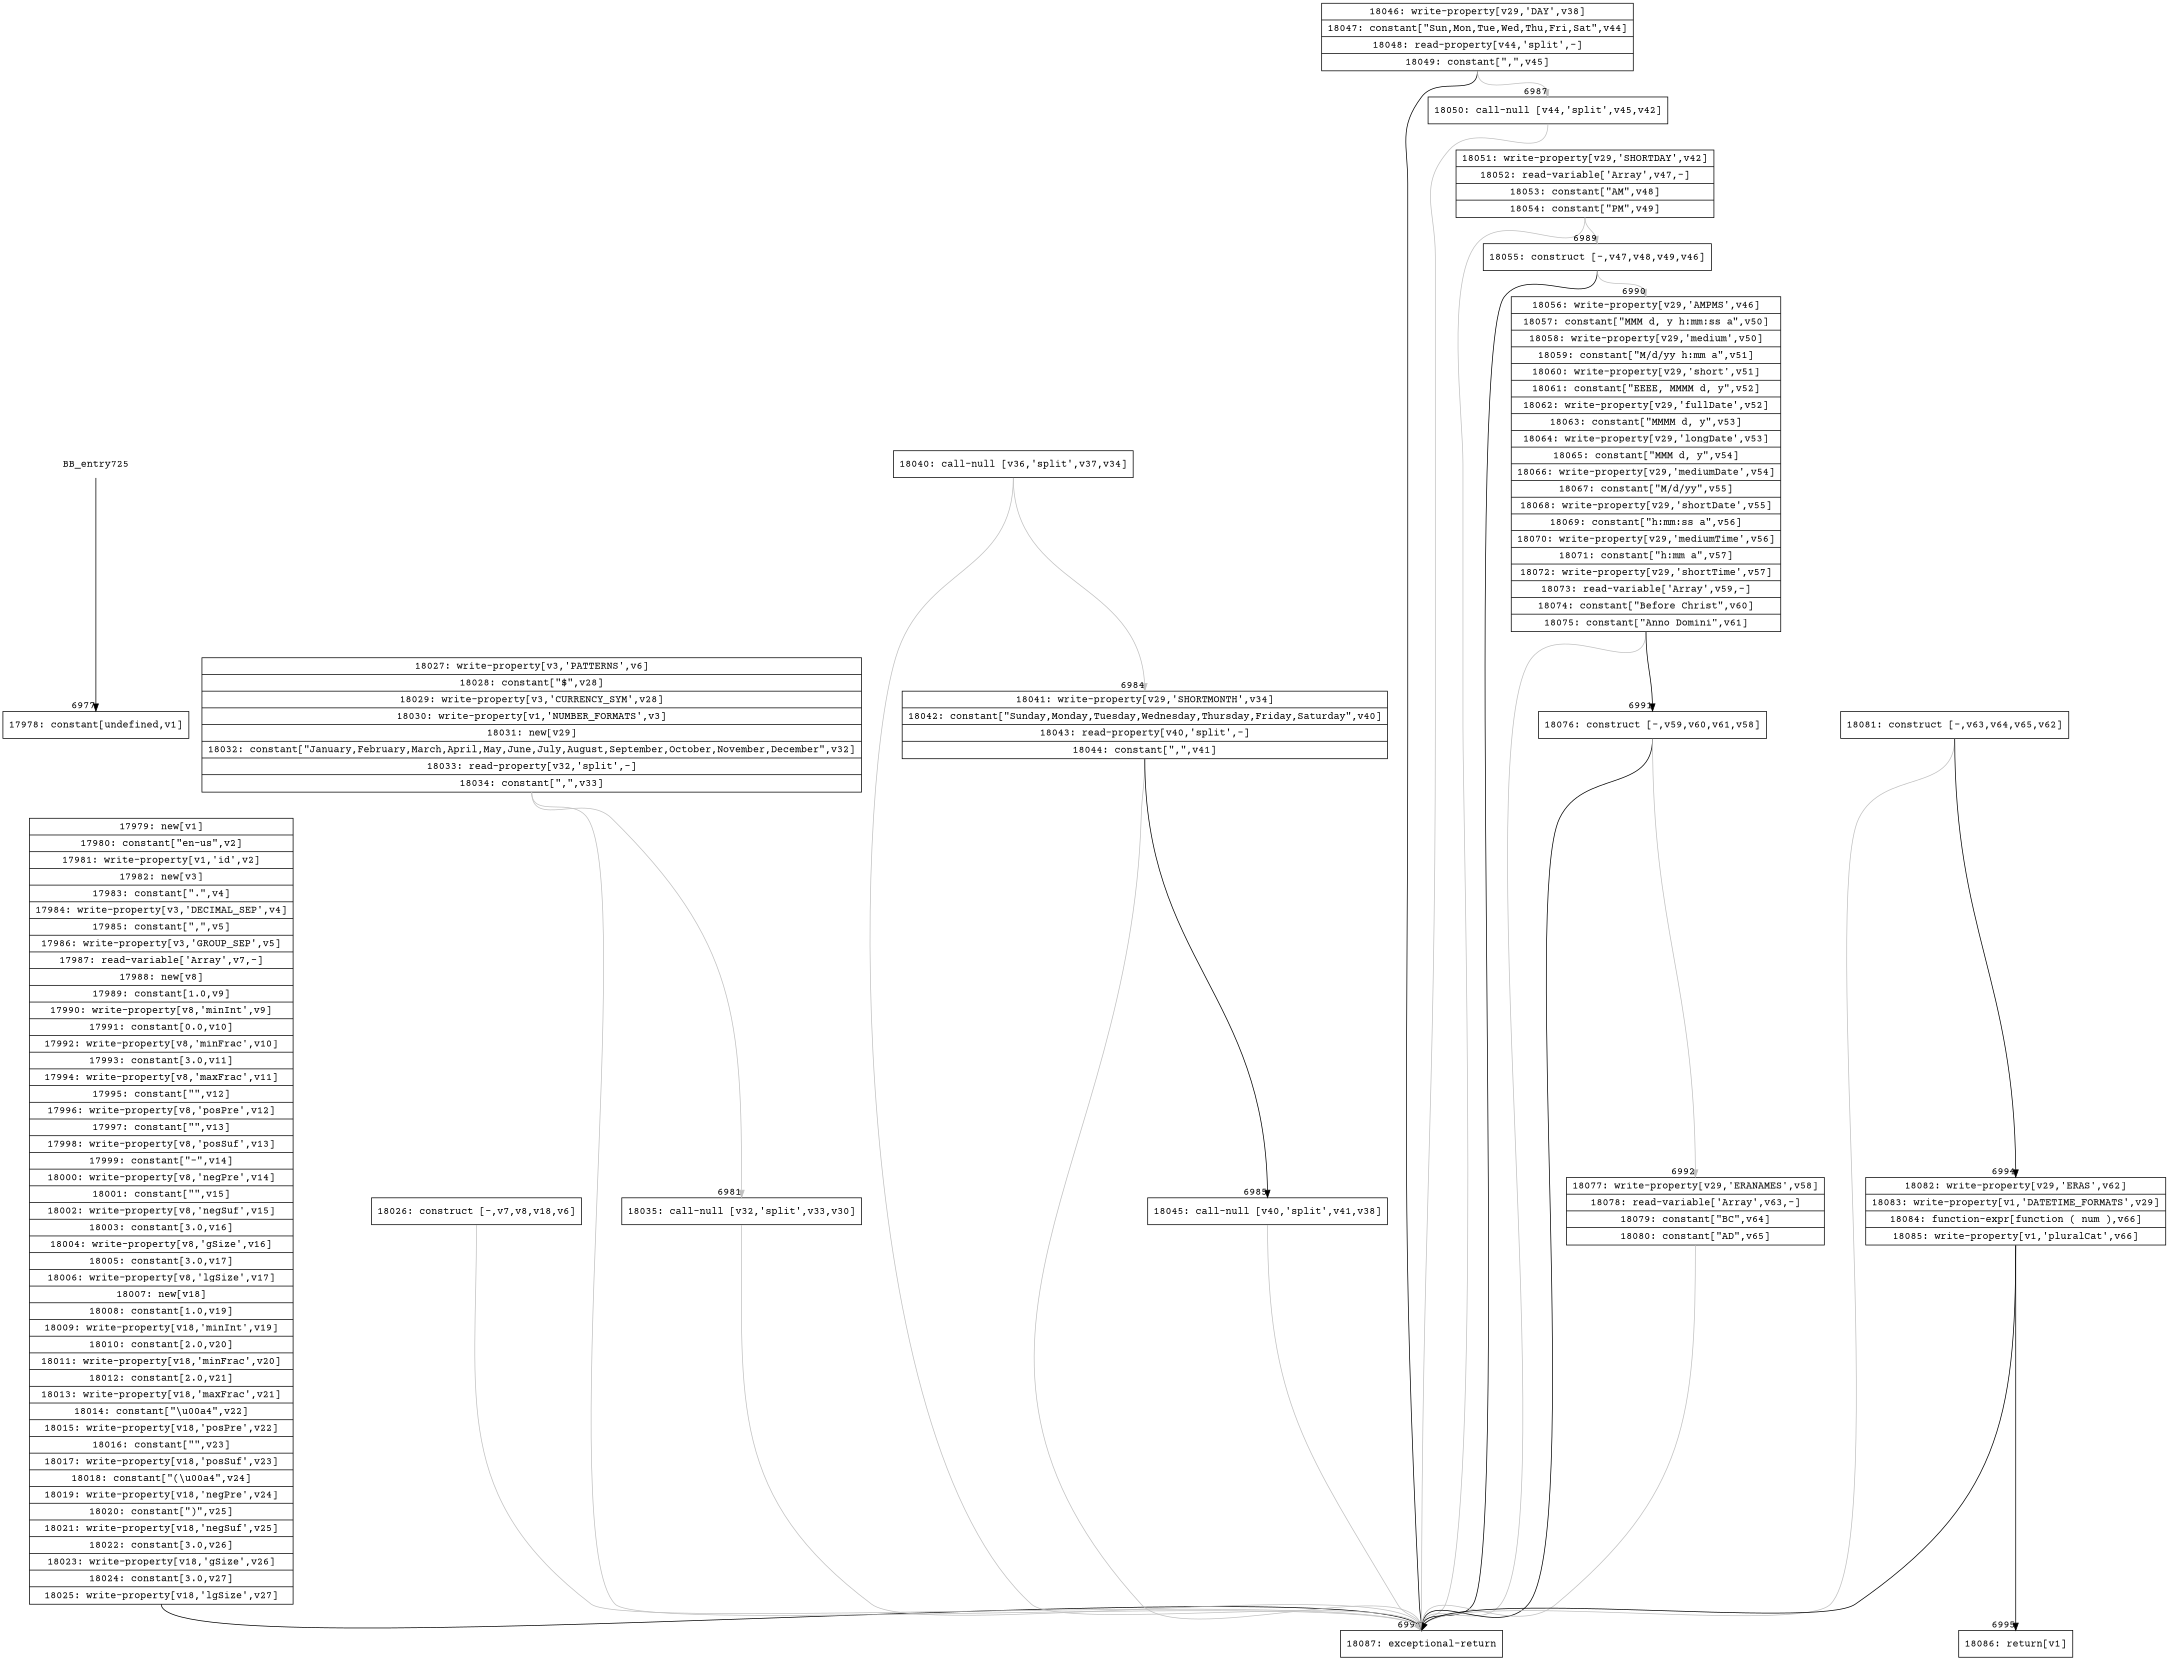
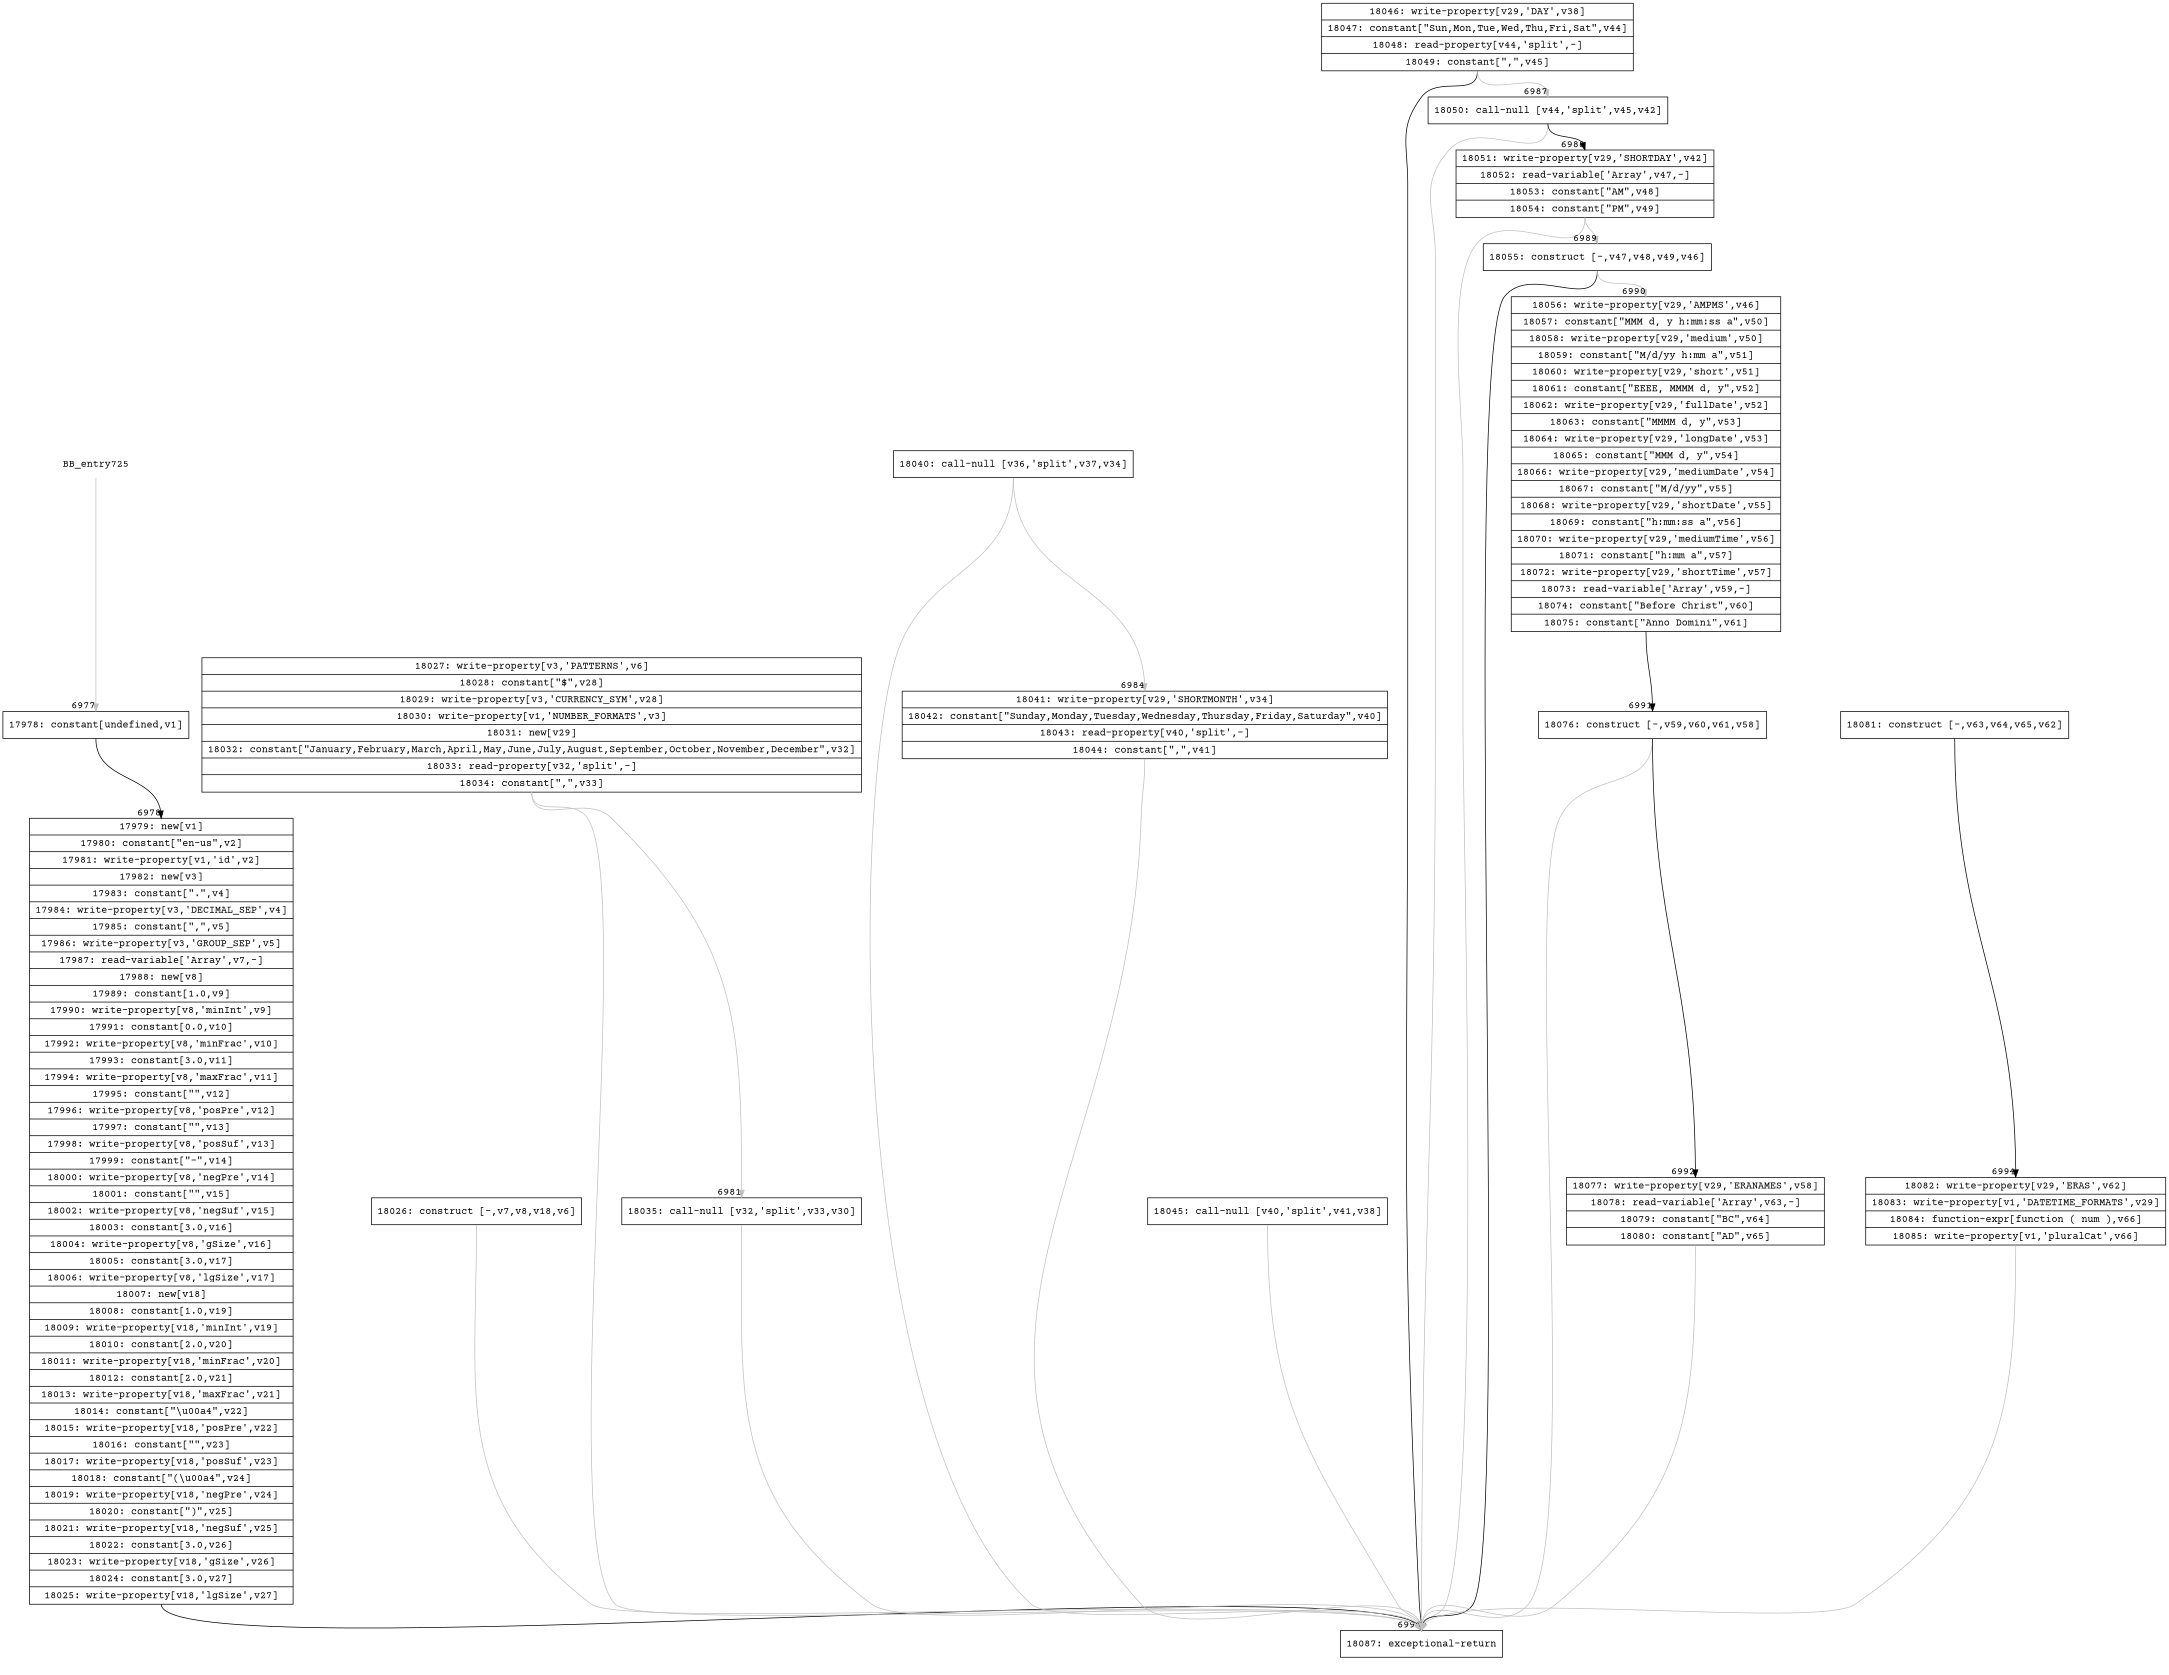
edge "18050: call-null [v44,'split',v45,v42]" -> "18051: write-property[v29,'SHORTDAY',v42]": added
edge "BB_entry725" -> "17978: constant[undefined,v1]": color black -> gray
edge "17978: constant[undefined,v1]" -> "17979: new[v1]": added
edge "18076: construct [-,v59,v60,v61,v58]" -> "18077: write-property[v29,'ERANAMES',v58]": color gray -> black
edge "18041: write-property[v29,'SHORTMONTH',v34]" -> "18045: call-null [v40,'split',v41,v38]": removed
edge "18056: write-property[v29,'AMPMS',v46]" -> "18087: exceptional-return": removed
edge "18076: construct [-,v59,v60,v61,v58]" -> "18087: exceptional-return": color black -> gray
edge "18081: construct [-,v63,v64,v65,v62]" -> "18087: exceptional-return": removed
edge "18082: write-property[v29,'ERAS',v62]" -> "18087: exceptional-return": color black -> gray
node "18086: return[v1]": removed
